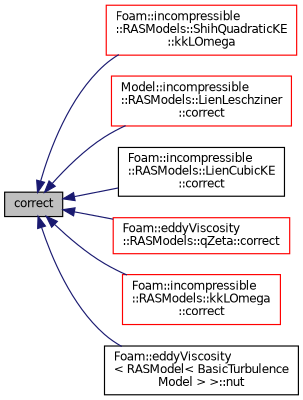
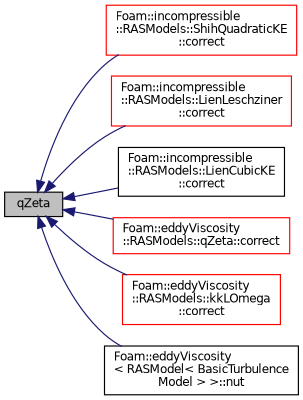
node "Foam::incompressible ::RASModels::ShihQuadraticKE ::kkLOmega": label "Foam::incompressible ::RASModels::ShihQuadraticKE ::kkLOmega" -> "Foam::incompressible ::RASModels::ShihQuadraticKE ::correct"
node "Model::incompressible ::RASModels::LienLeschziner ::correct": label "Model::incompressible ::RASModels::LienLeschziner ::correct" -> "Foam::incompressible ::RASModels::LienLeschziner ::correct"
node "correct": label "correct" -> "qZeta"
node "Foam::incompressible ::RASModels::kkLOmega ::correct": label "Foam::incompressible ::RASModels::kkLOmega ::correct" -> "Foam::eddyViscosity ::RASModels::kkLOmega ::correct"
